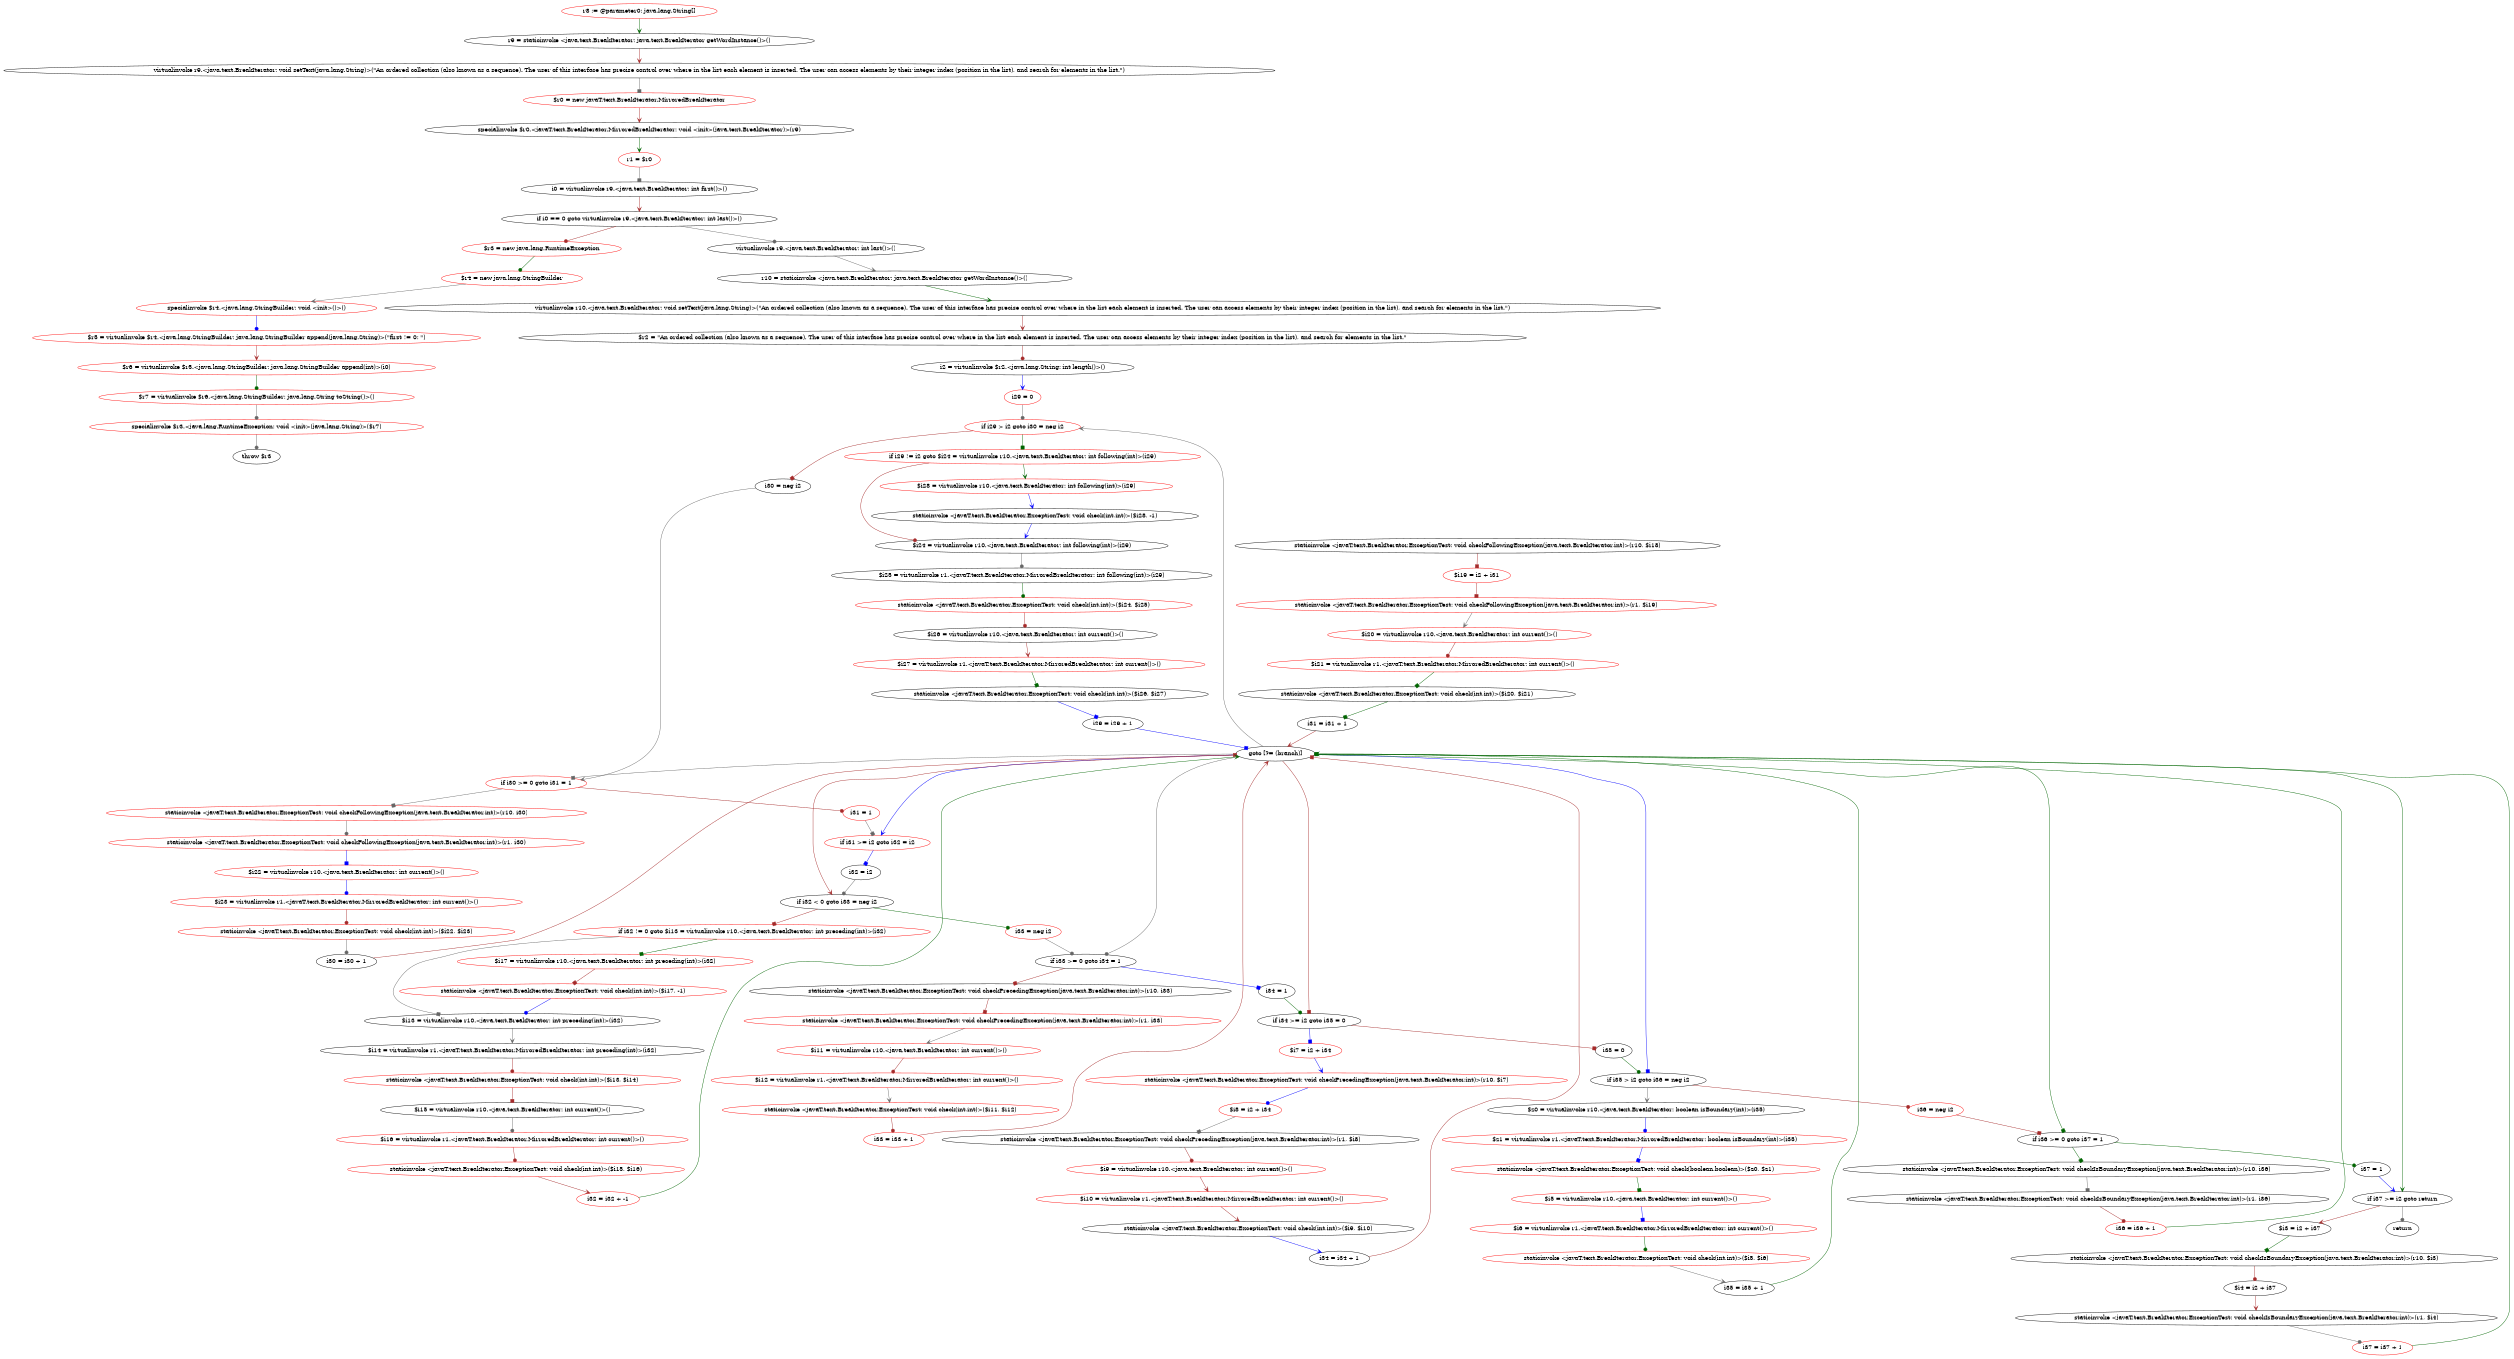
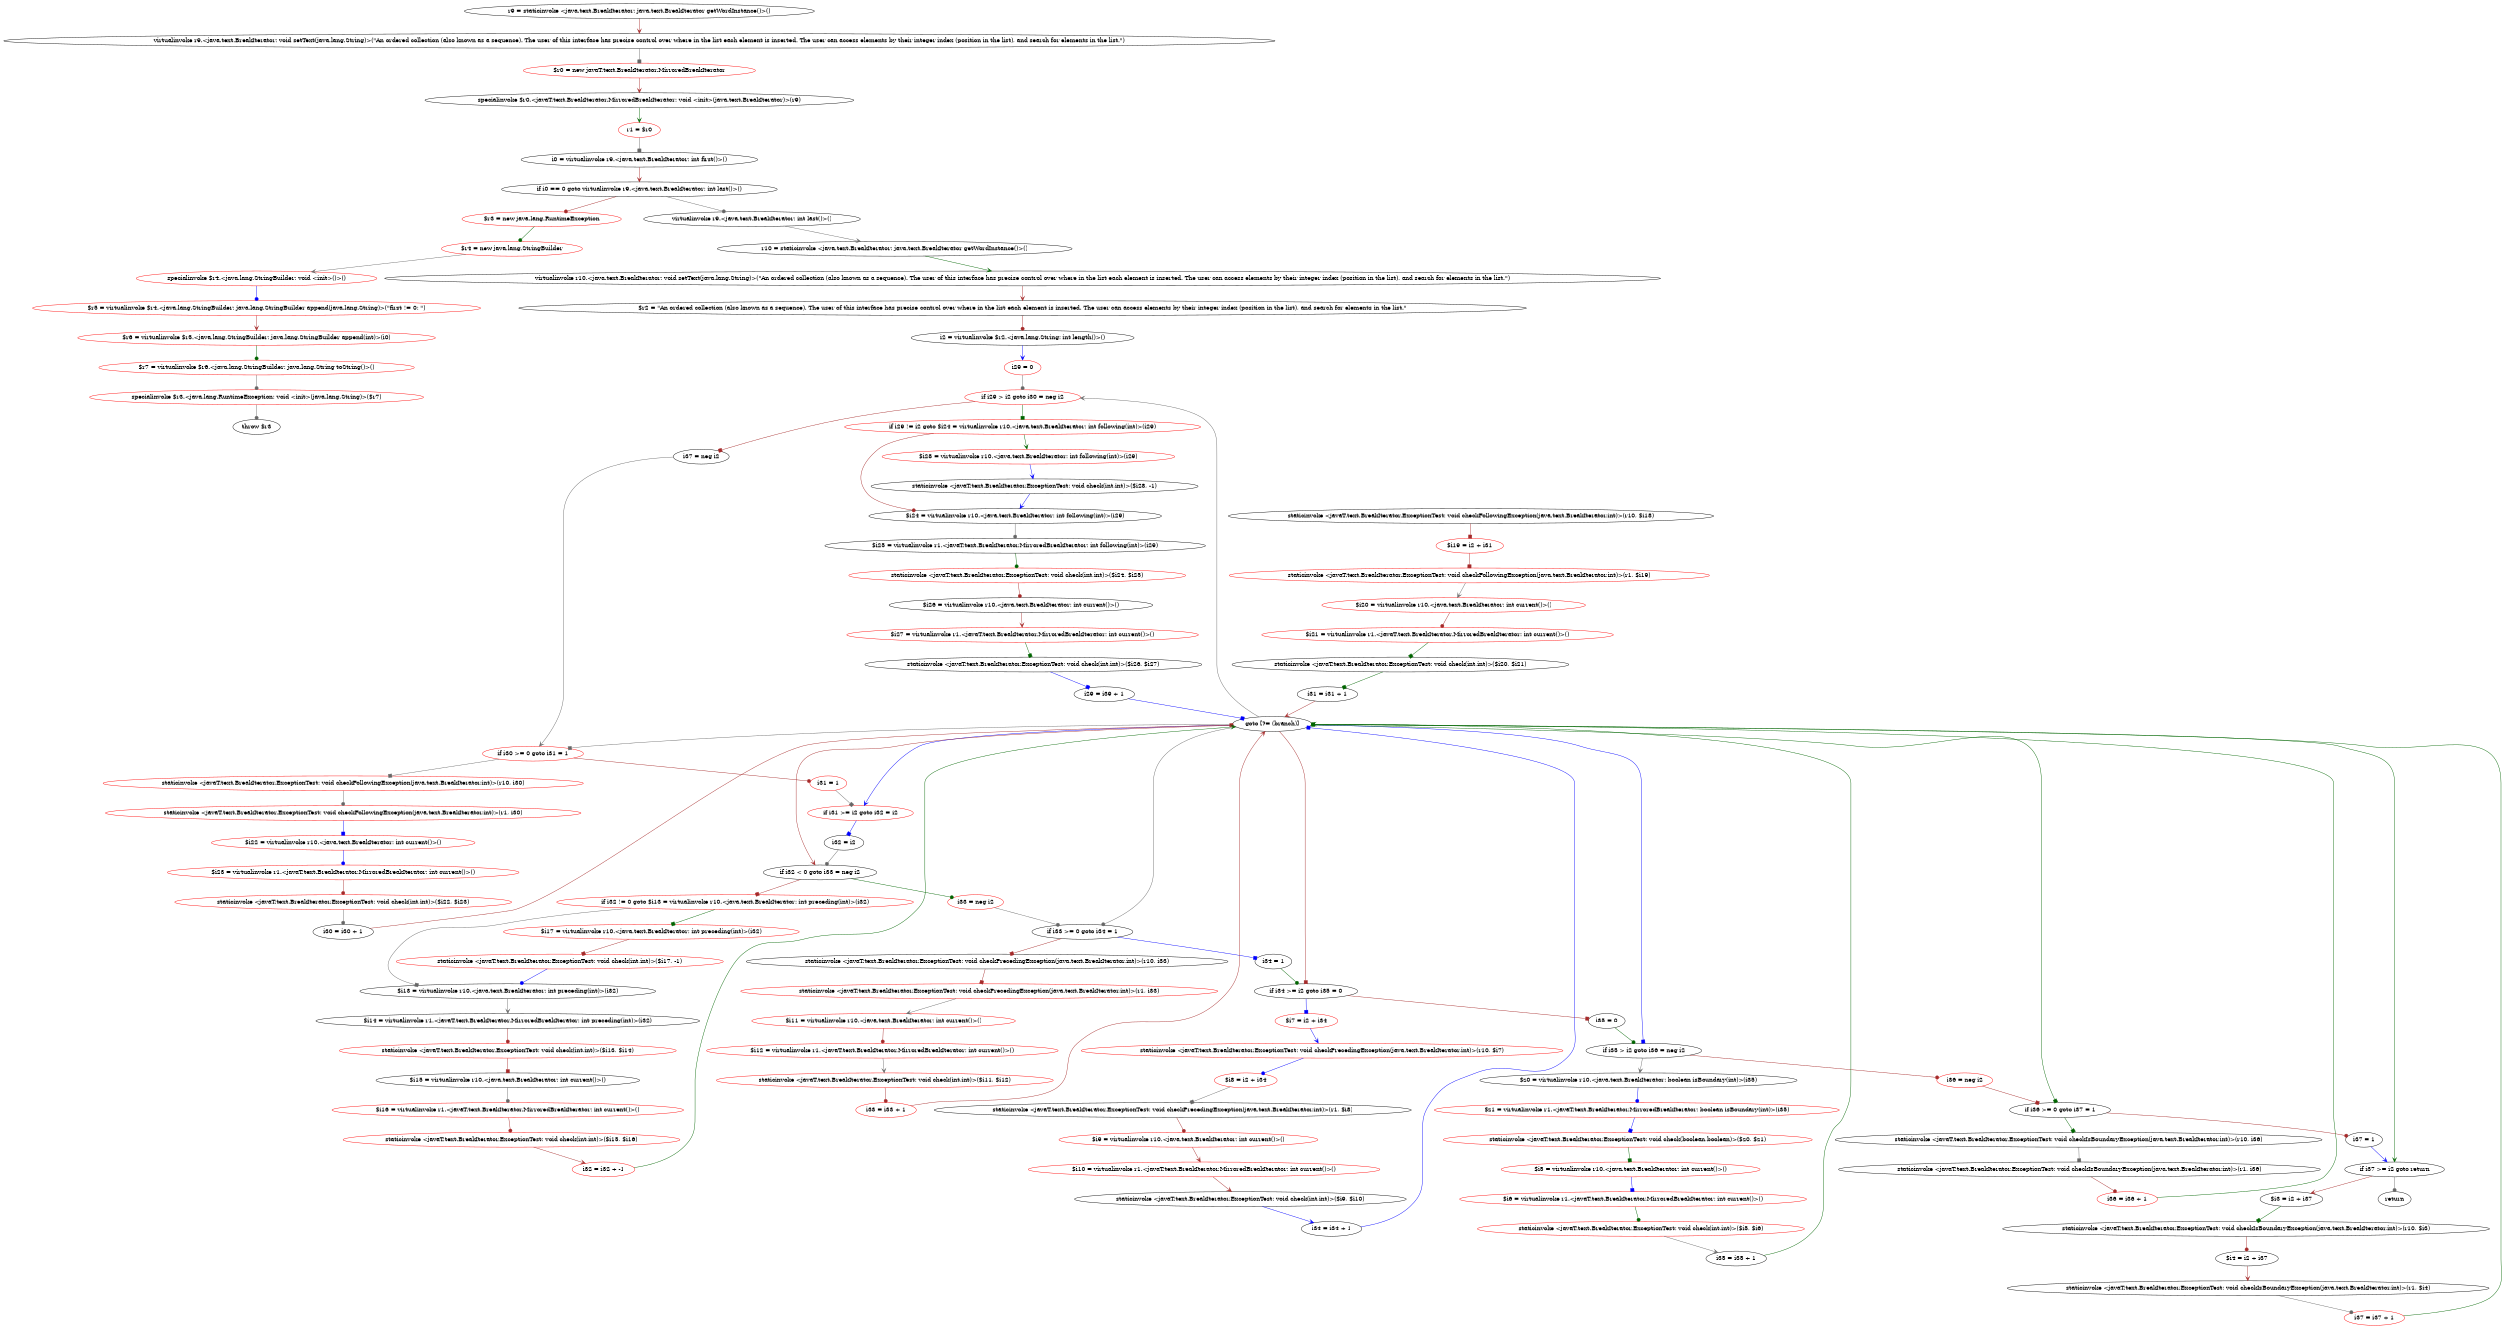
node "r8 := @parameter0: java.lang.String[]": removed
node "i30 = neg i2": label "i30 = neg i2" -> "i37 = neg i2"
node "i29 = i29 + 1": label "i29 = i29 + 1" -> "i29 = i39 + 1"
edge "i34 = i34 + 1" -> "goto [?= (branch)]": color brown -> blue
edge "if i36 >= 0 goto i37 = 1" -> "i37 = 1": color darkgreen -> brown
